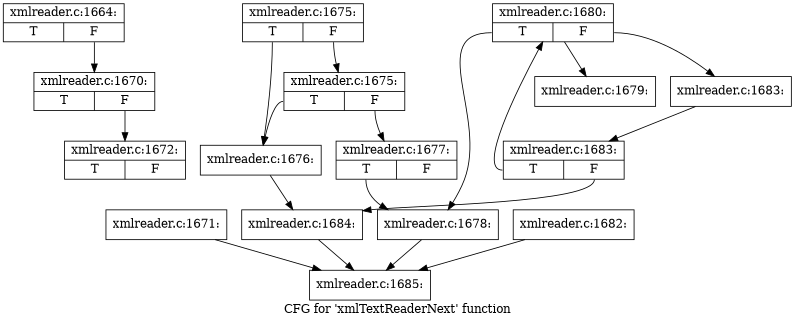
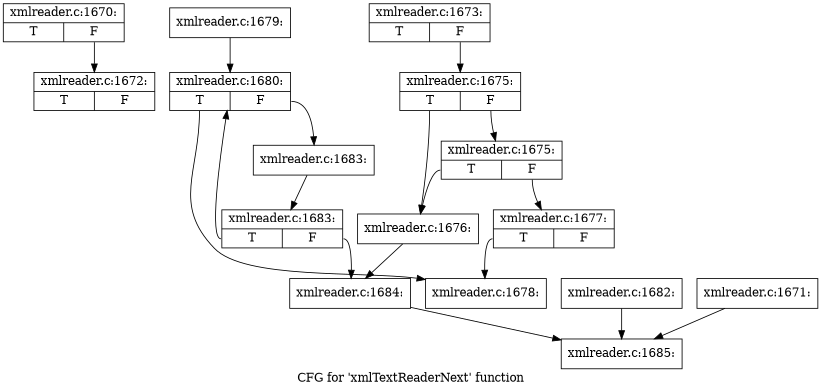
node "xmlreader.c:1664:": removed
node "xmlreader.c:1673:": added
edge "xmlreader.c:1680:" -> "xmlreader.c:1679:": reversed
edge "xmlreader.c:1678:" -> "xmlreader.c:1685:": removed
